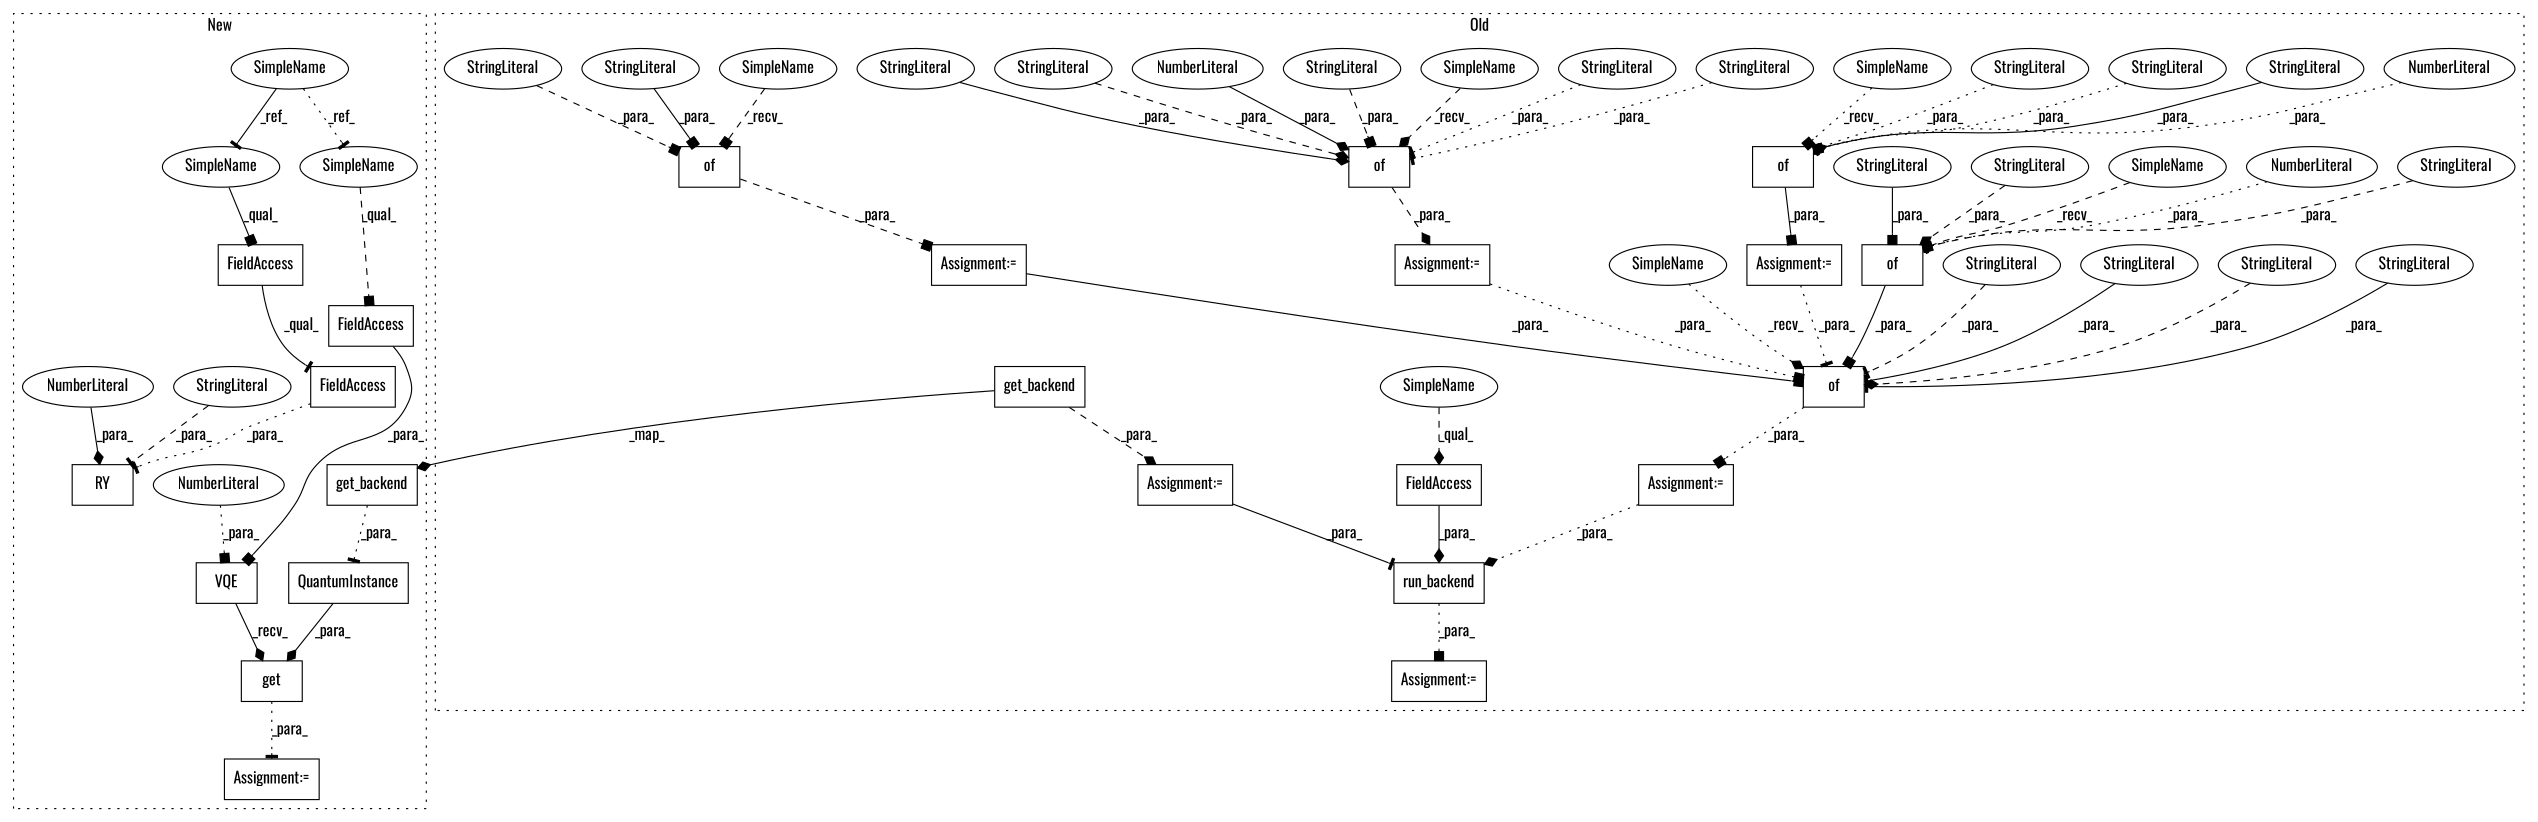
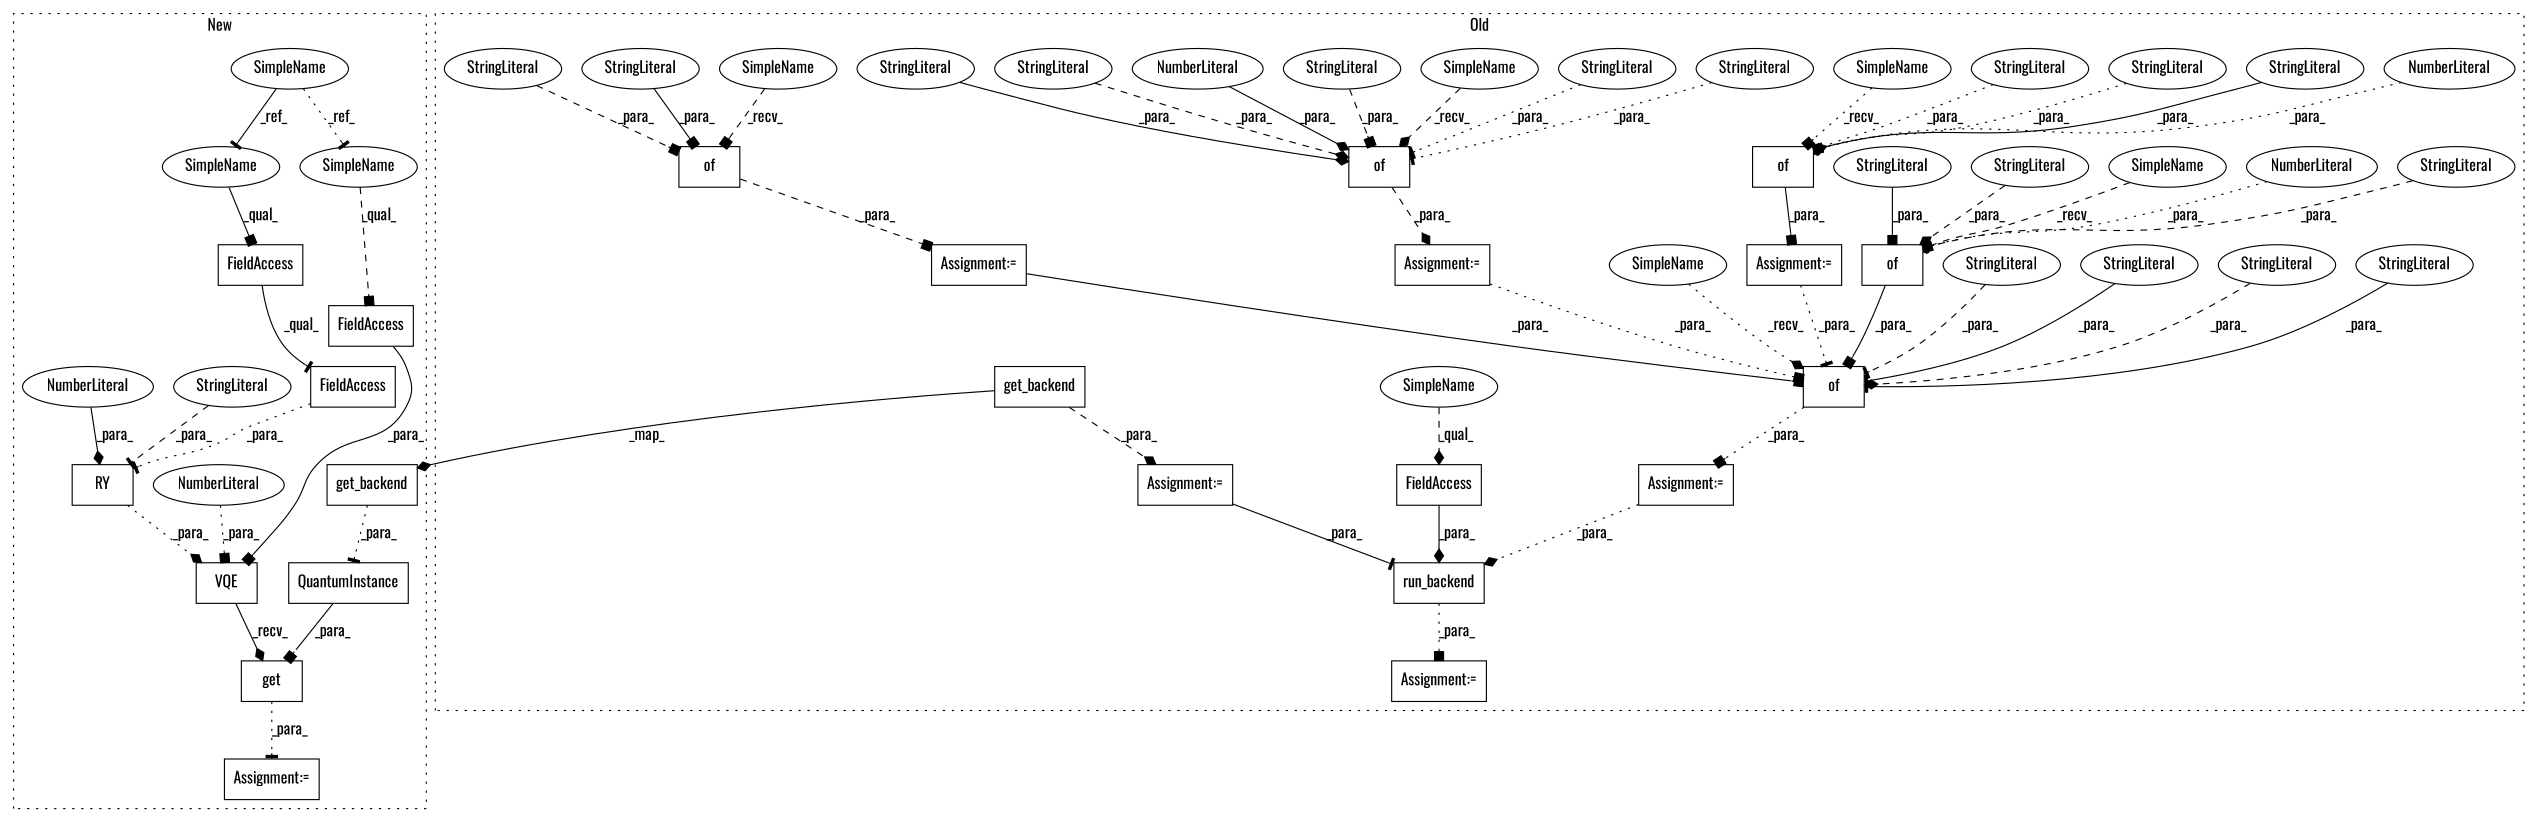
edge "RY" -> "VQE": added, label "_para_"
edge "QuantumInstance" -> "get": arrowhead diamond -> box
